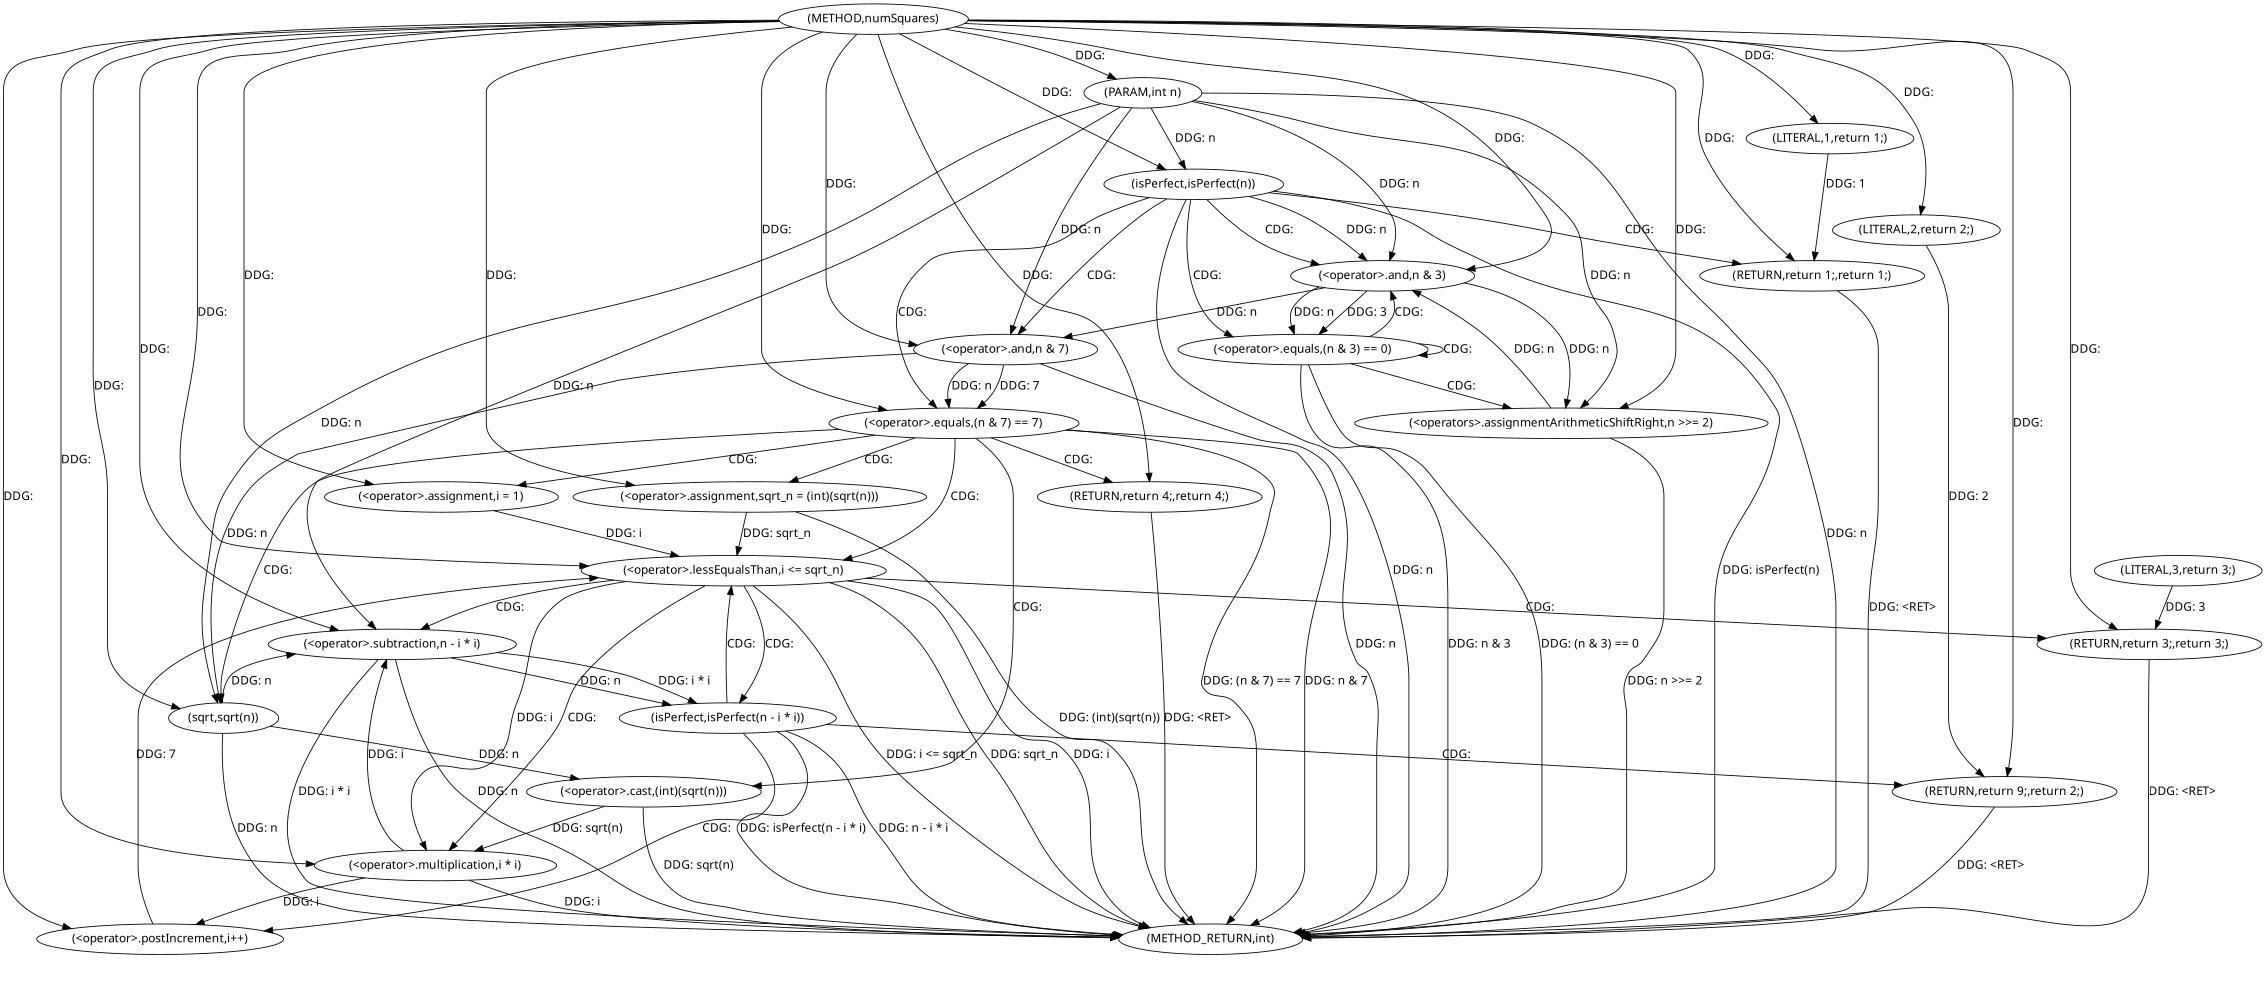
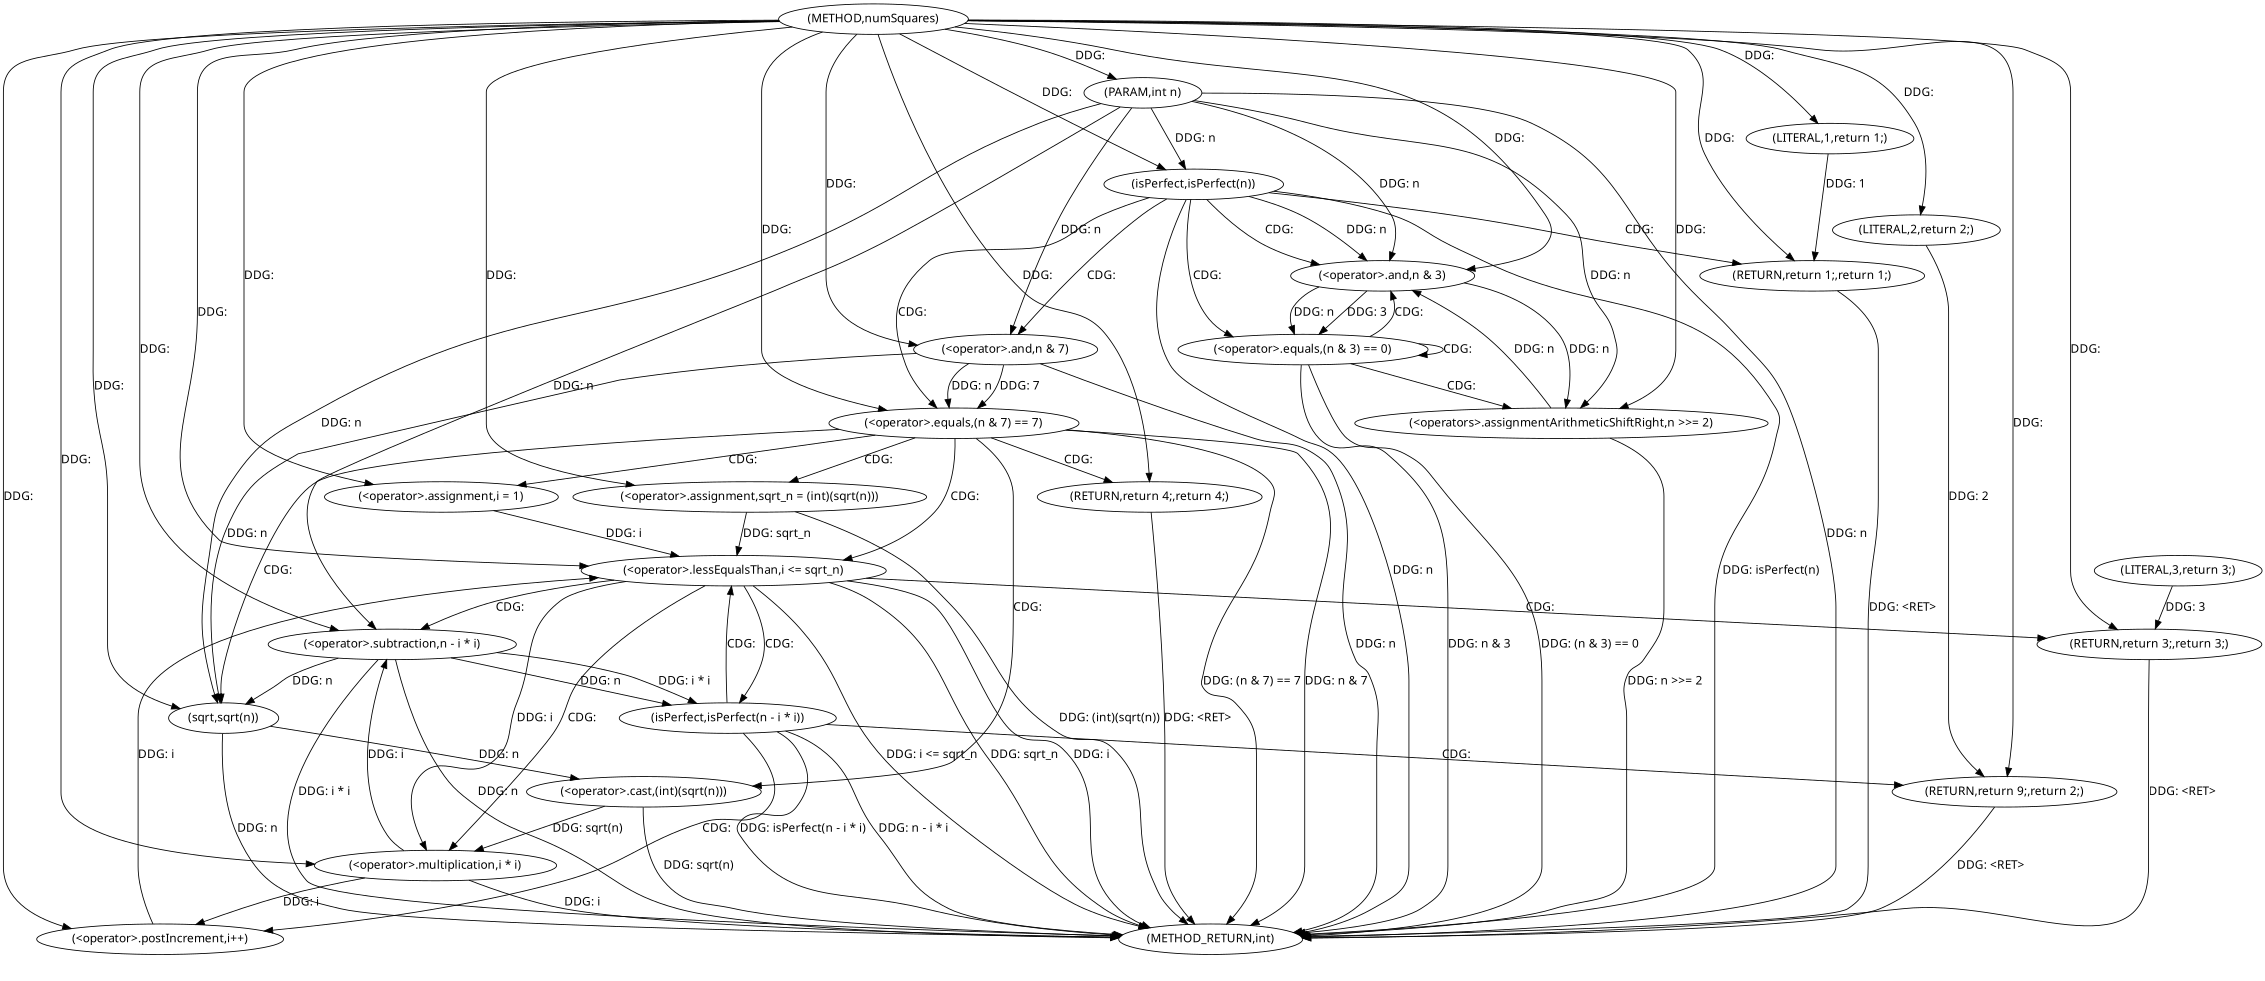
edge "(<operator>.and,n & 3)" -> "(<operator>.and,n & 7)": removed, label "DDG: n"
edge "(sqrt,sqrt(n))" -> "(<operator>.subtraction,n - i * i)": reversed
edge "(<operator>.postIncrement,i++)" -> "(<operator>.lessEqualsThan,i <= sqrt_n)": label "DDG: 7" -> "DDG: i"
